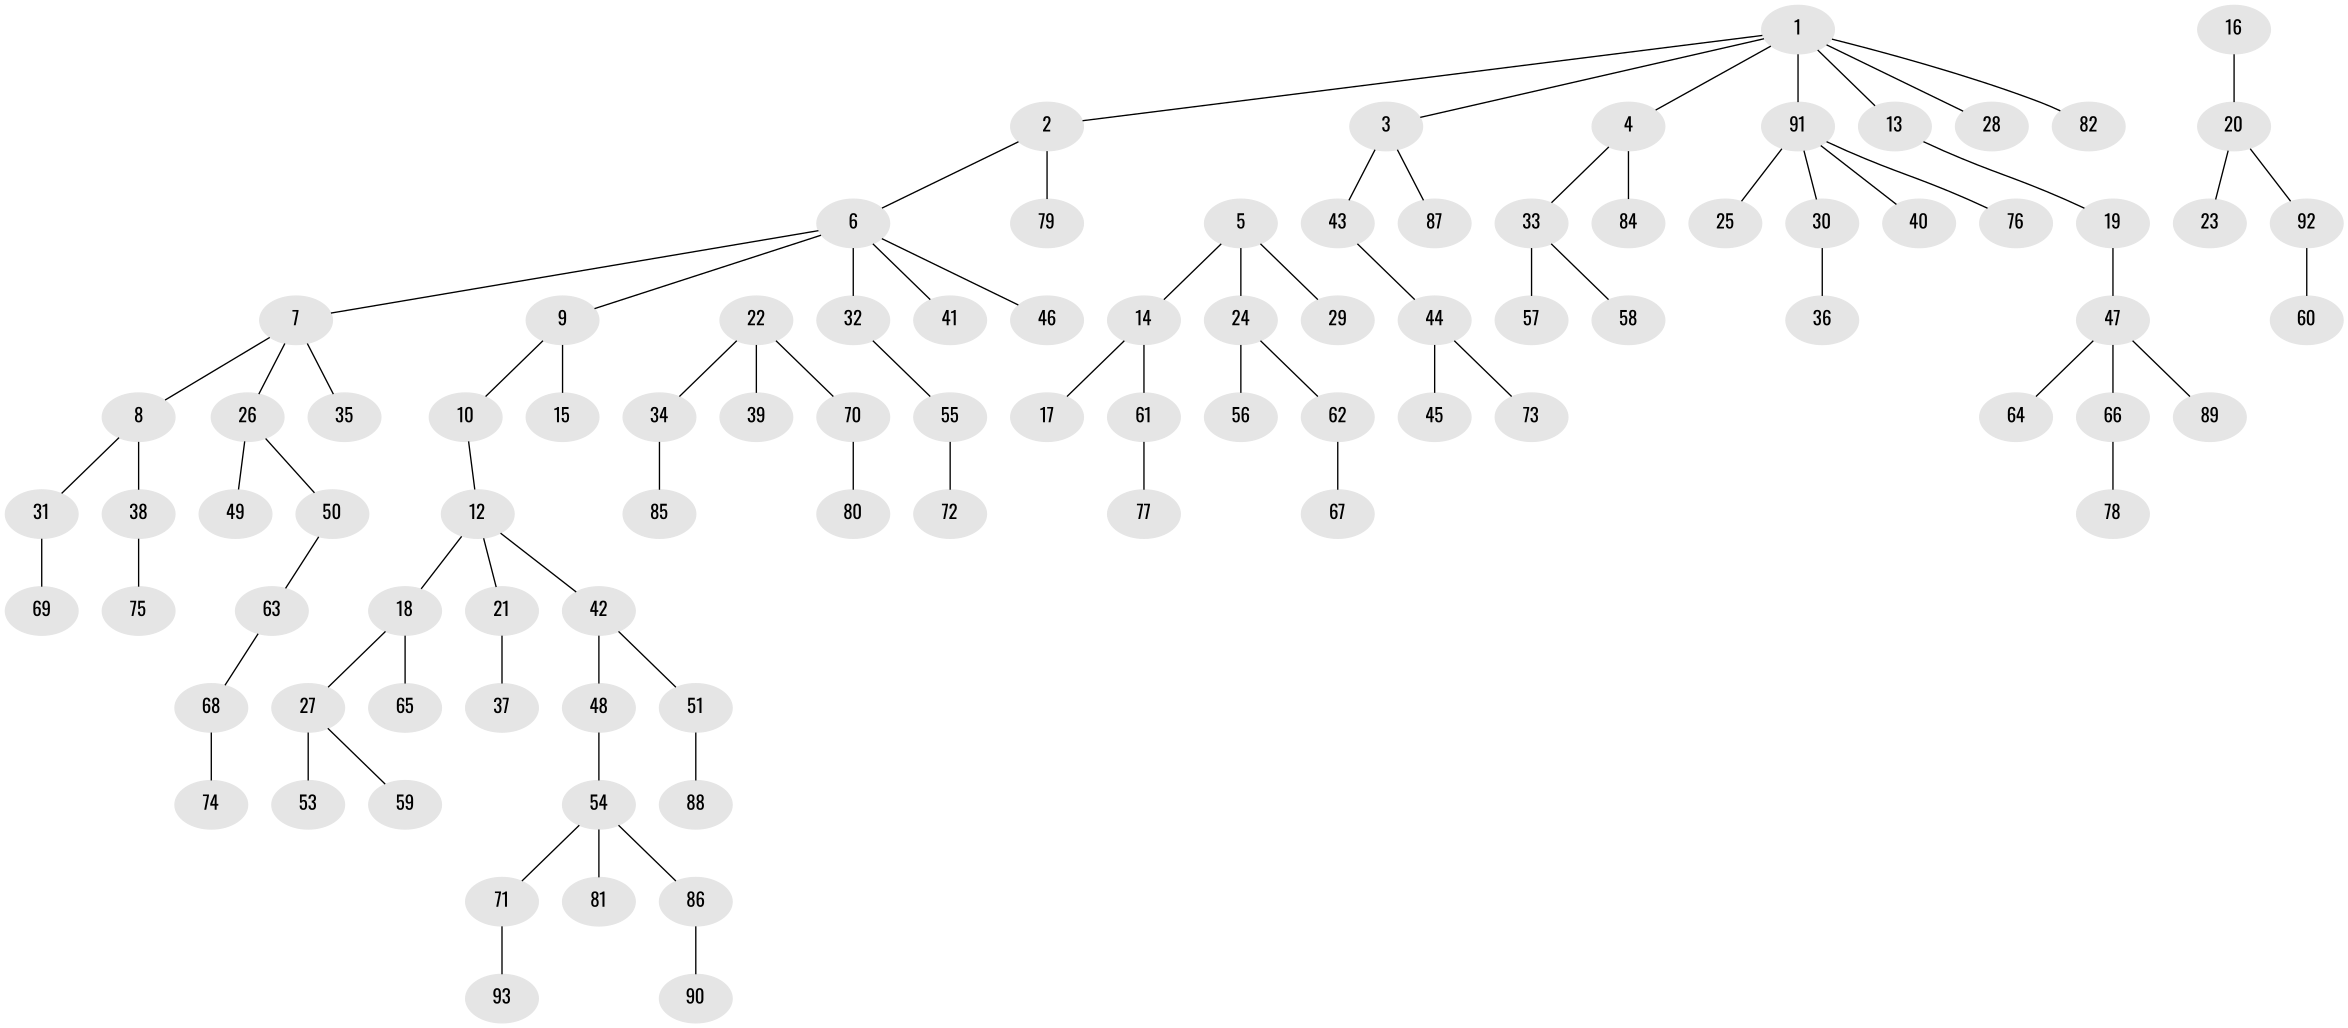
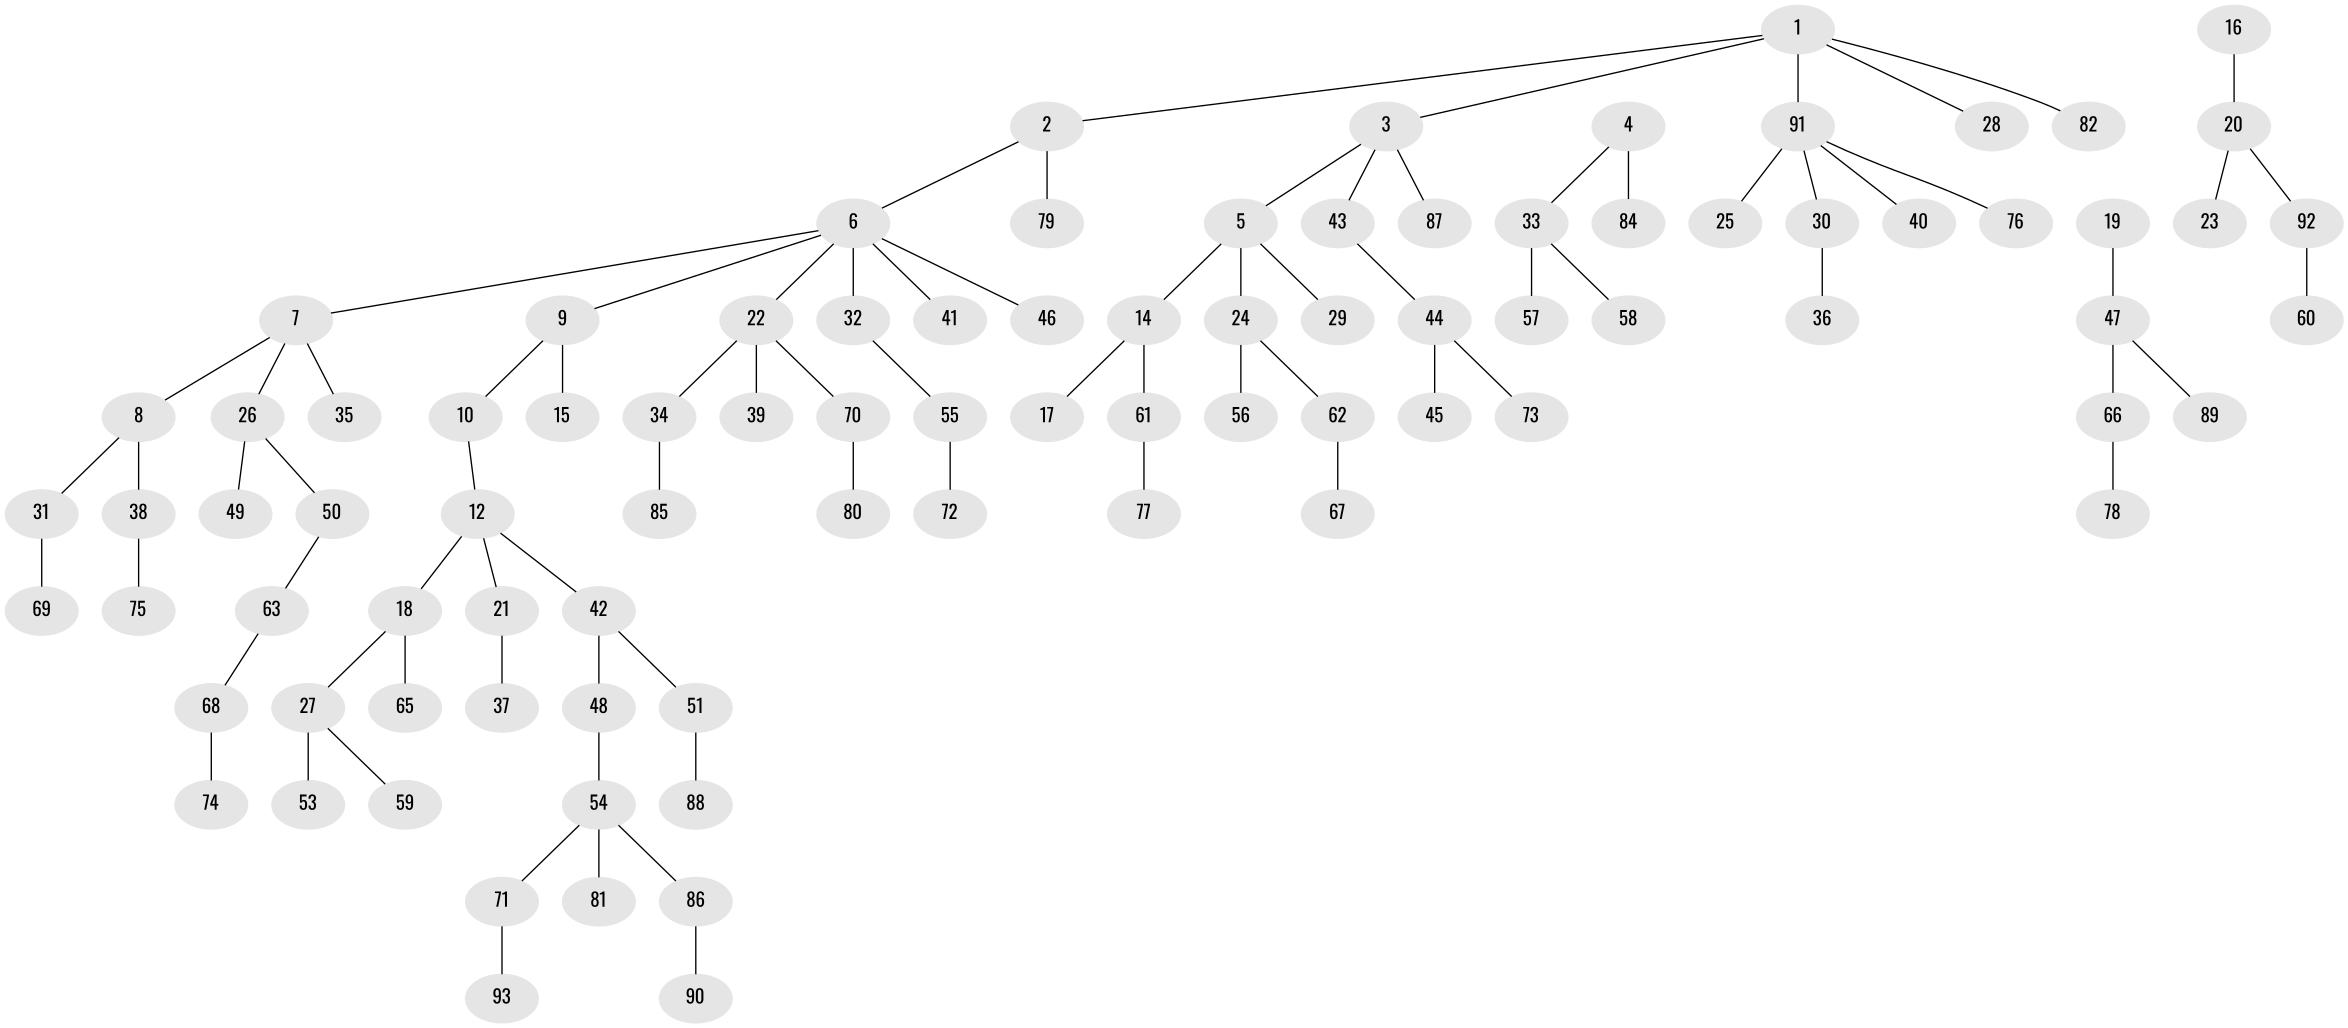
edge "1" -- "4": removed
node "13": removed
edge "3" -- "5": added
edge "6" -- "22": added
node "64": removed
